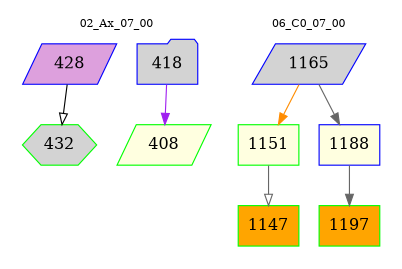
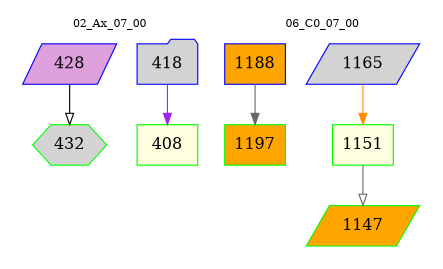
edge "1165" -> "1188": removed
node "408": shape parallelogram -> box
node "1188": fillcolor lightyellow -> orange
node "1147": shape box -> parallelogram
